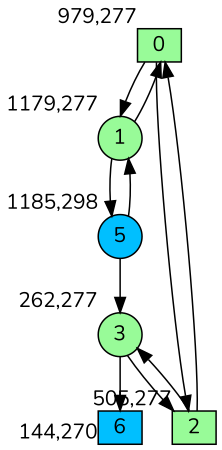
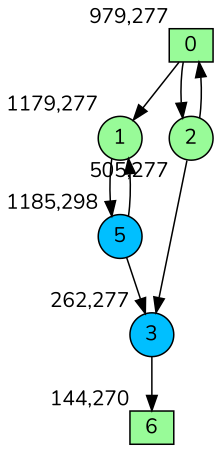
edge "1 1179,277" -> "0 979,277": removed
node "3 262,277": fillcolor palegreen -> deepskyblue
edge "3 262,277" -> "2 505,277": removed
node "6 144,270": fillcolor deepskyblue -> palegreen
node "2 505,277": shape box -> circle
